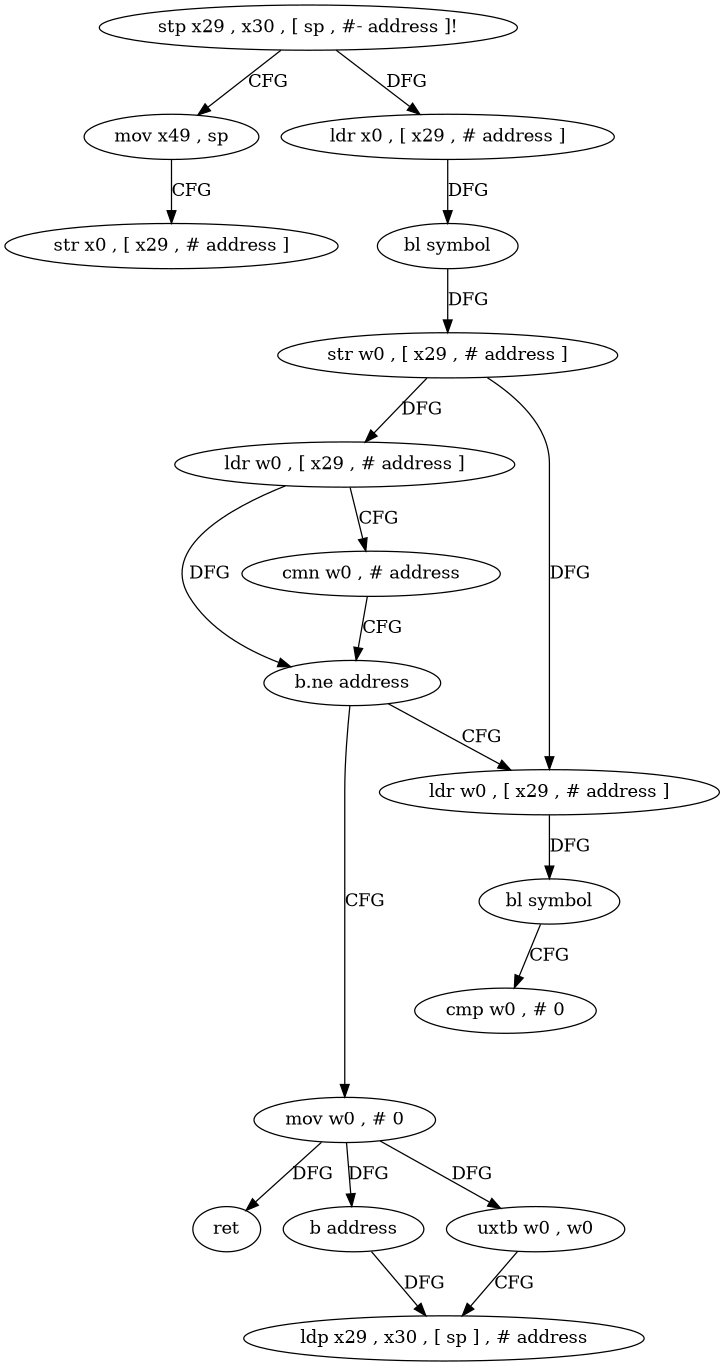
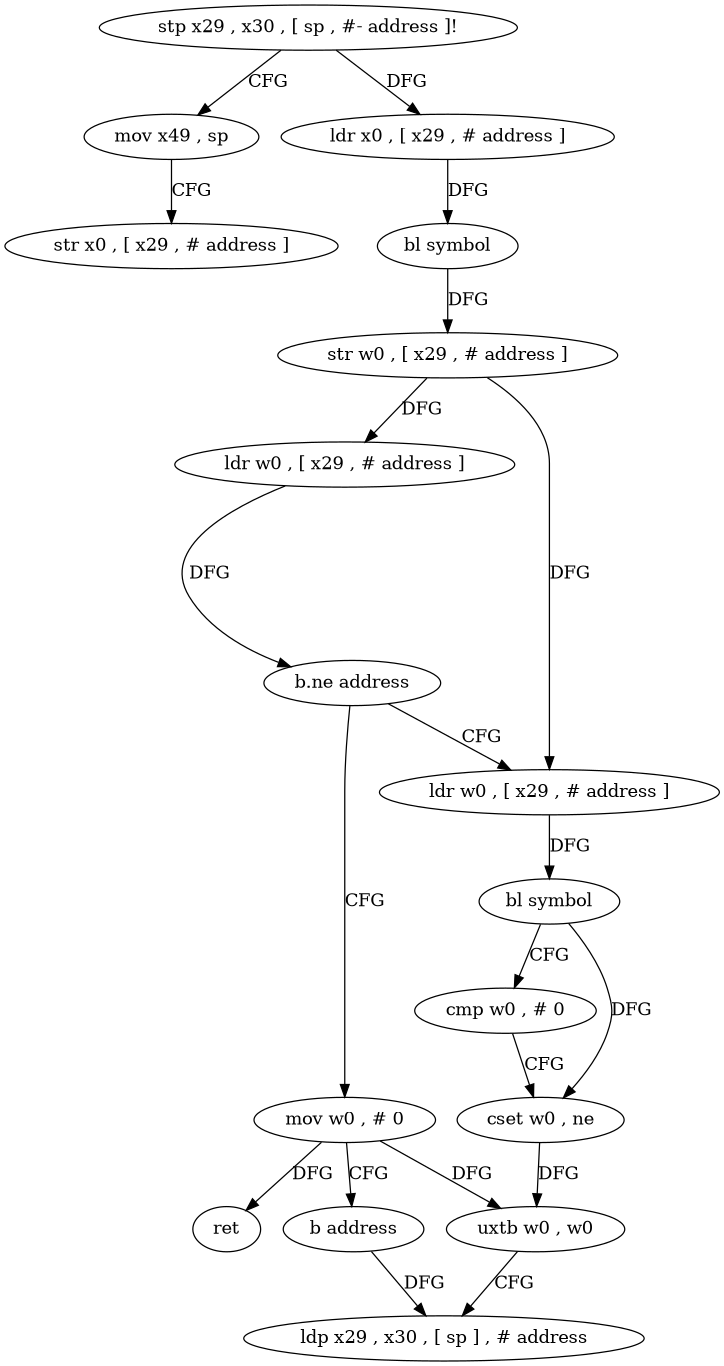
node "cmn w0 , # address": removed
node "cset w0 , ne": added
edge "mov w0 , # 0" -> "b address": label "DFG" -> "CFG"
